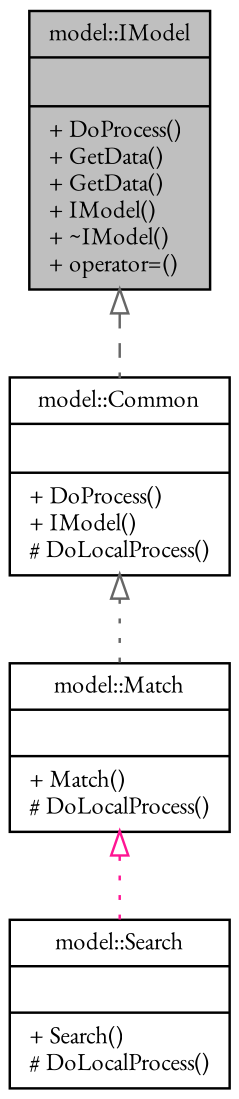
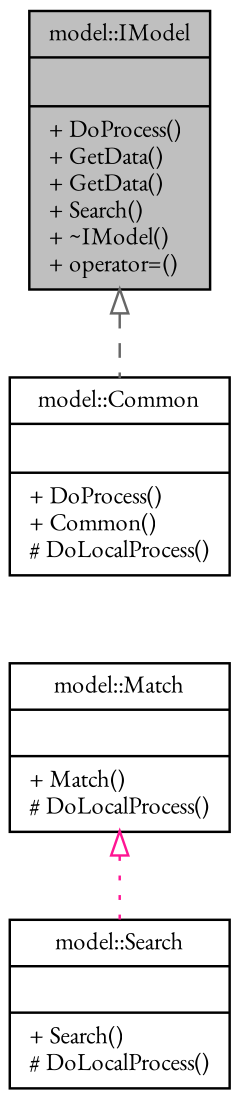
node "model::IModel": text "+ IModel()" -> "+ Search()"
node "model::Common": text "+ IModel()" -> "+ Common()"
edge "model::Match" -> "model::Common": removed
